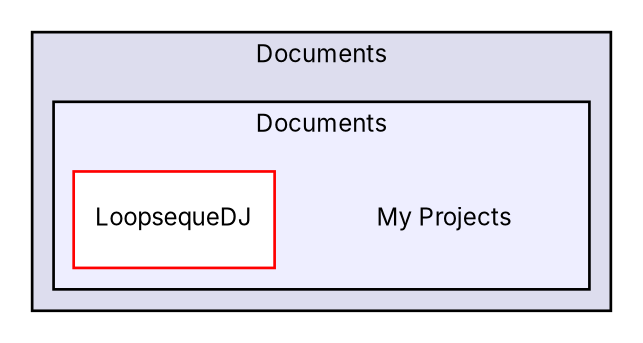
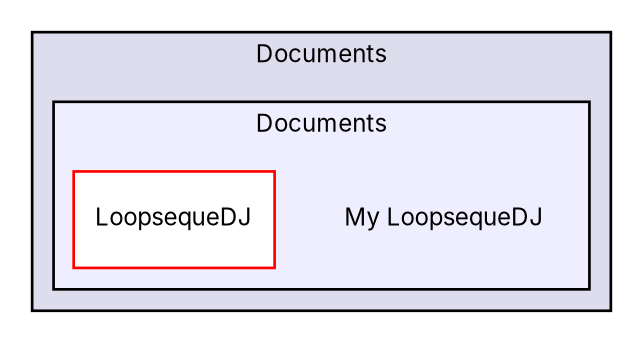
node "My Projects": label "My Projects" -> "My LoopsequeDJ"
